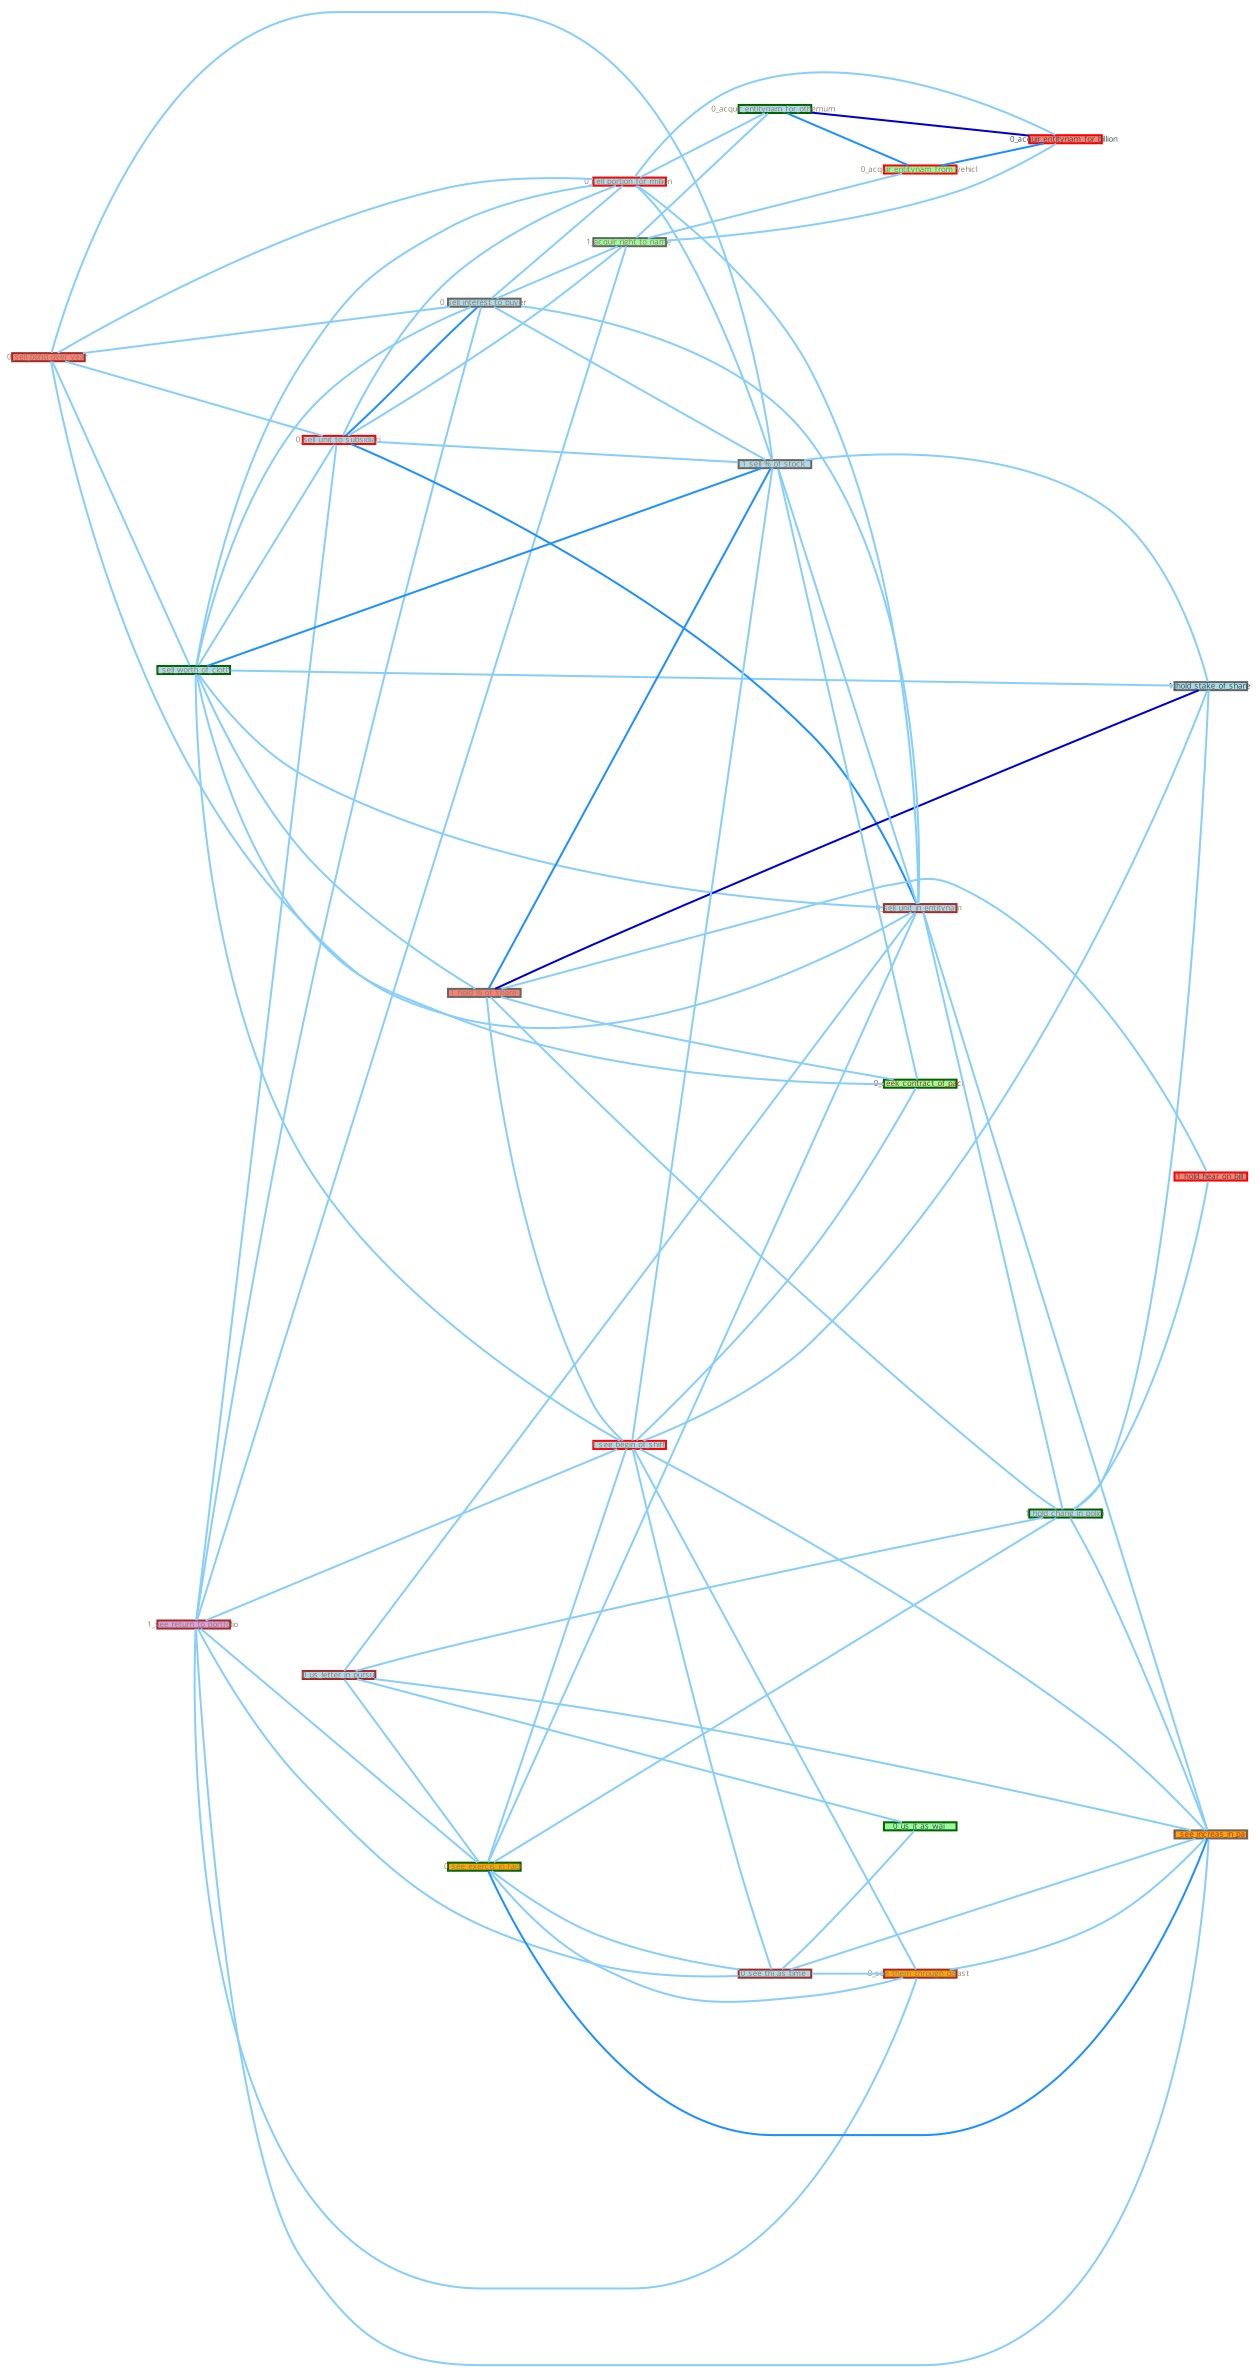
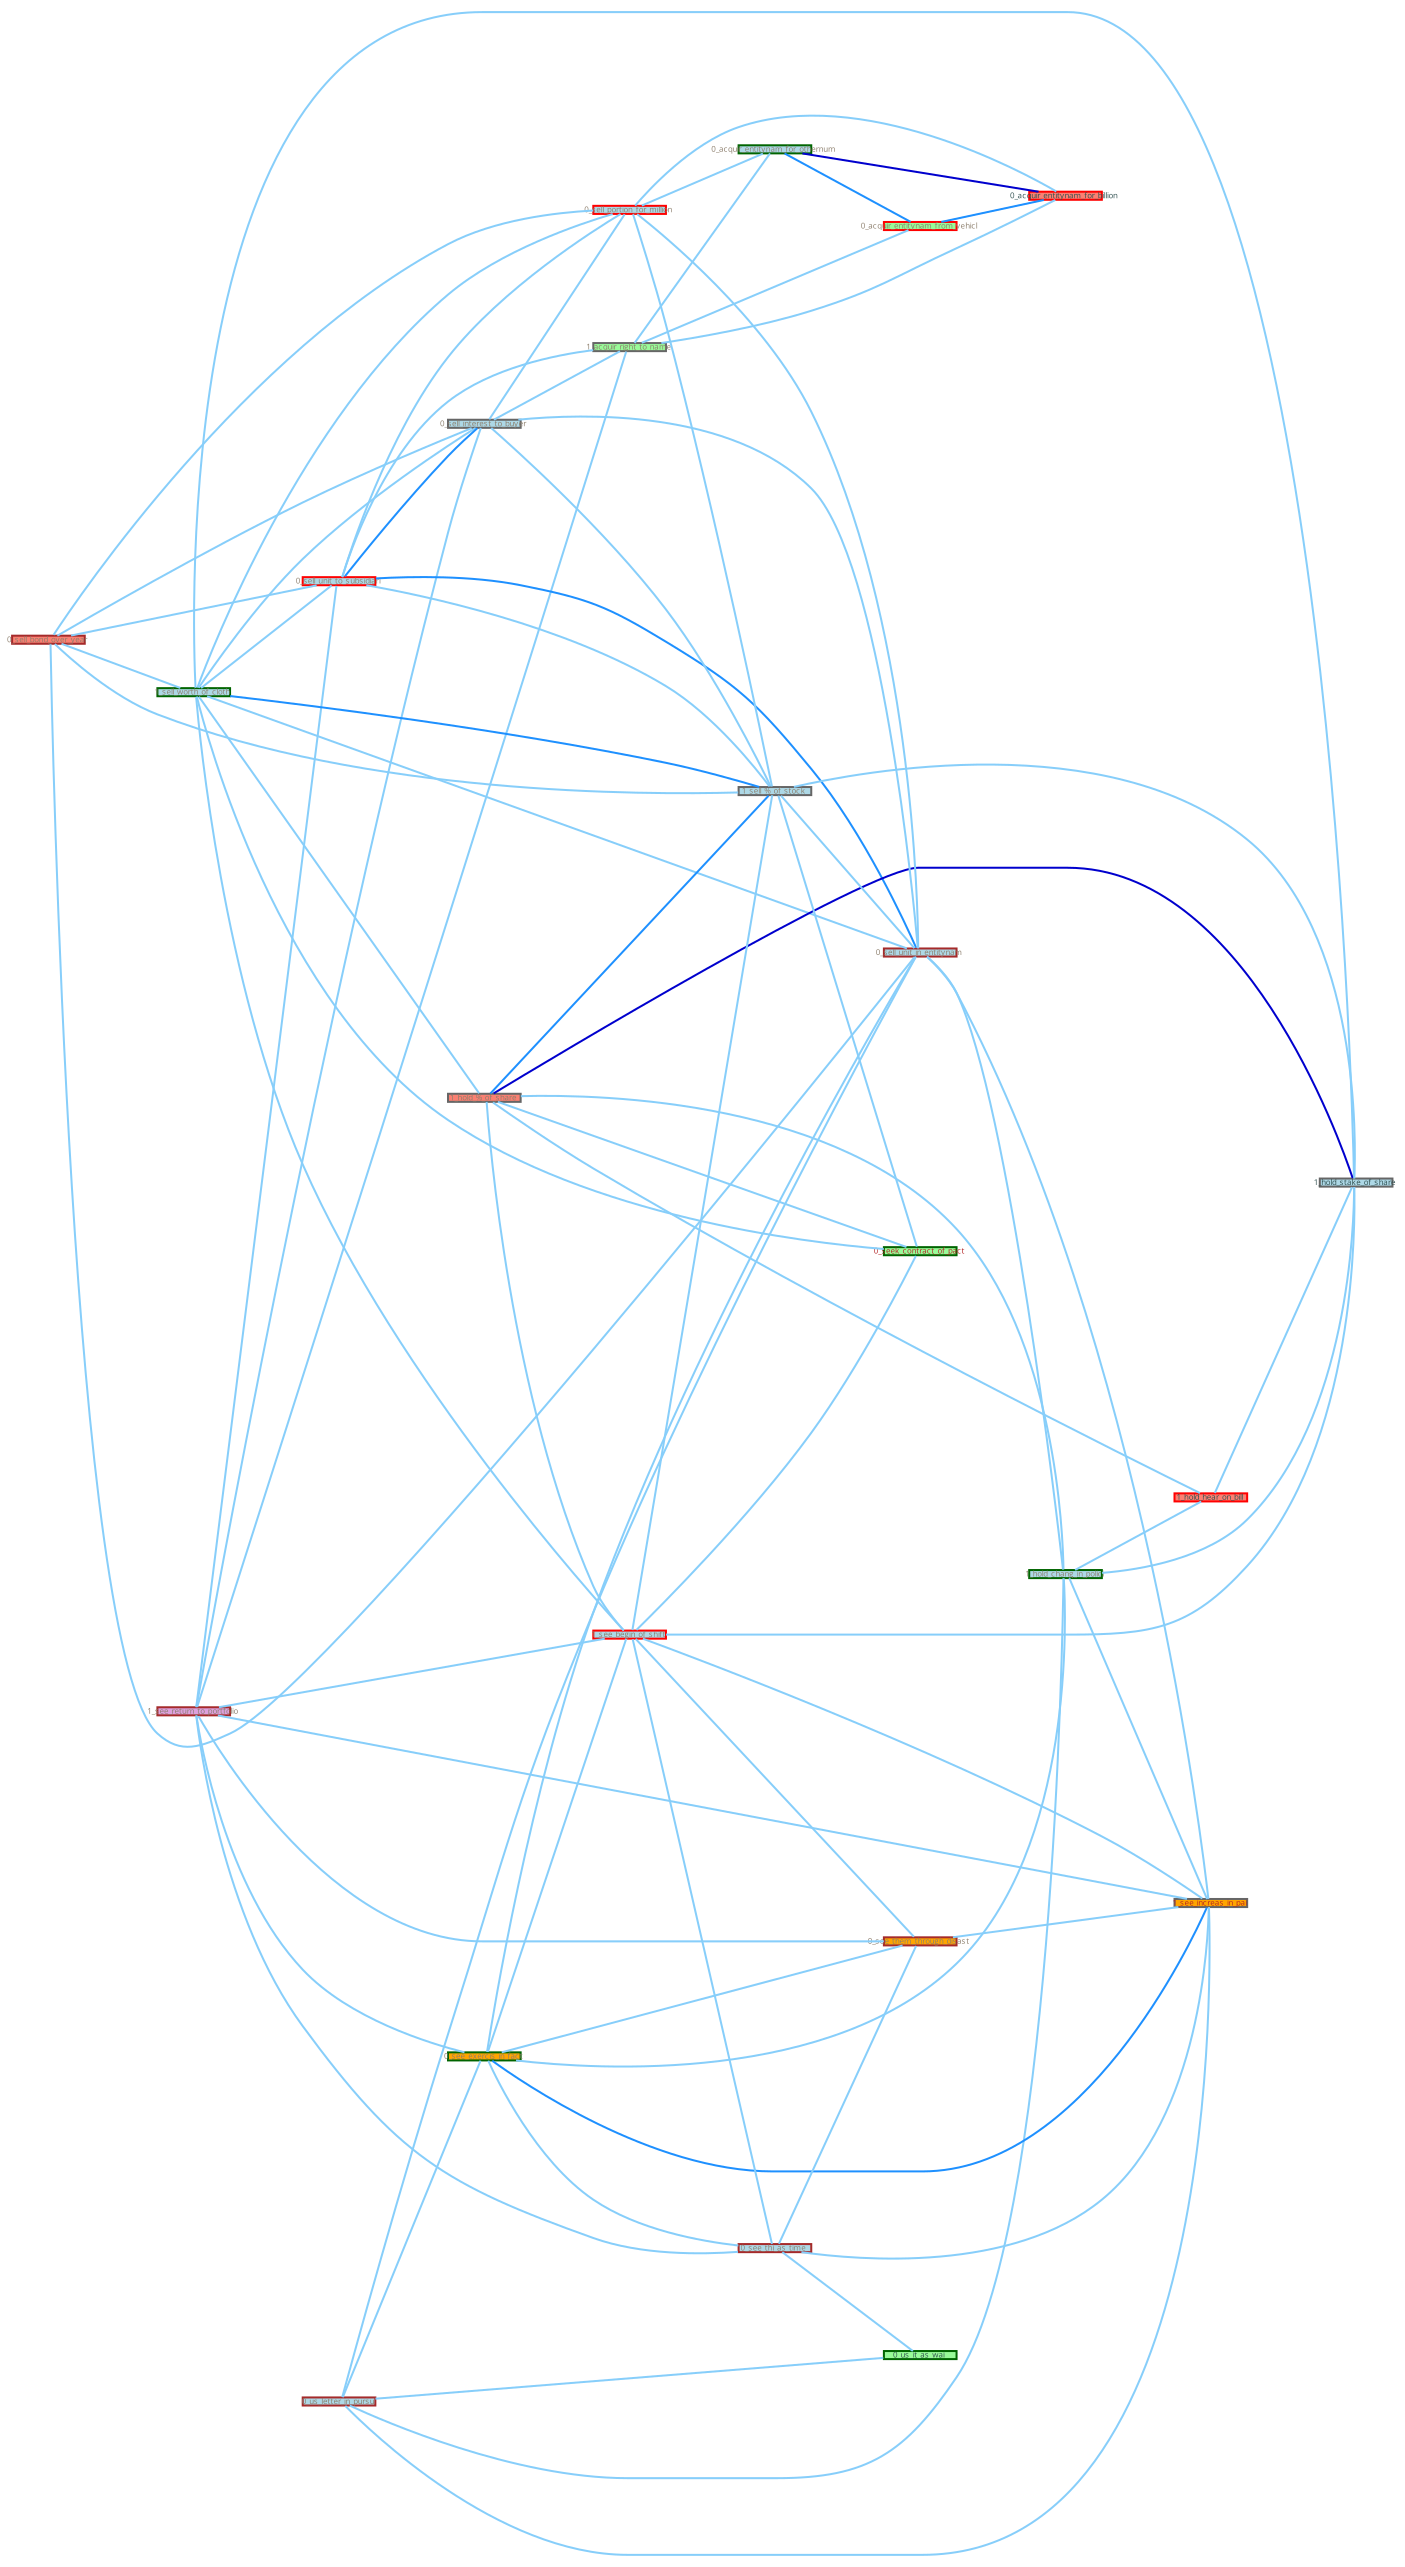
edge "1_hold_stake_of_share" -- "1_hold_hear_on_bill": added
